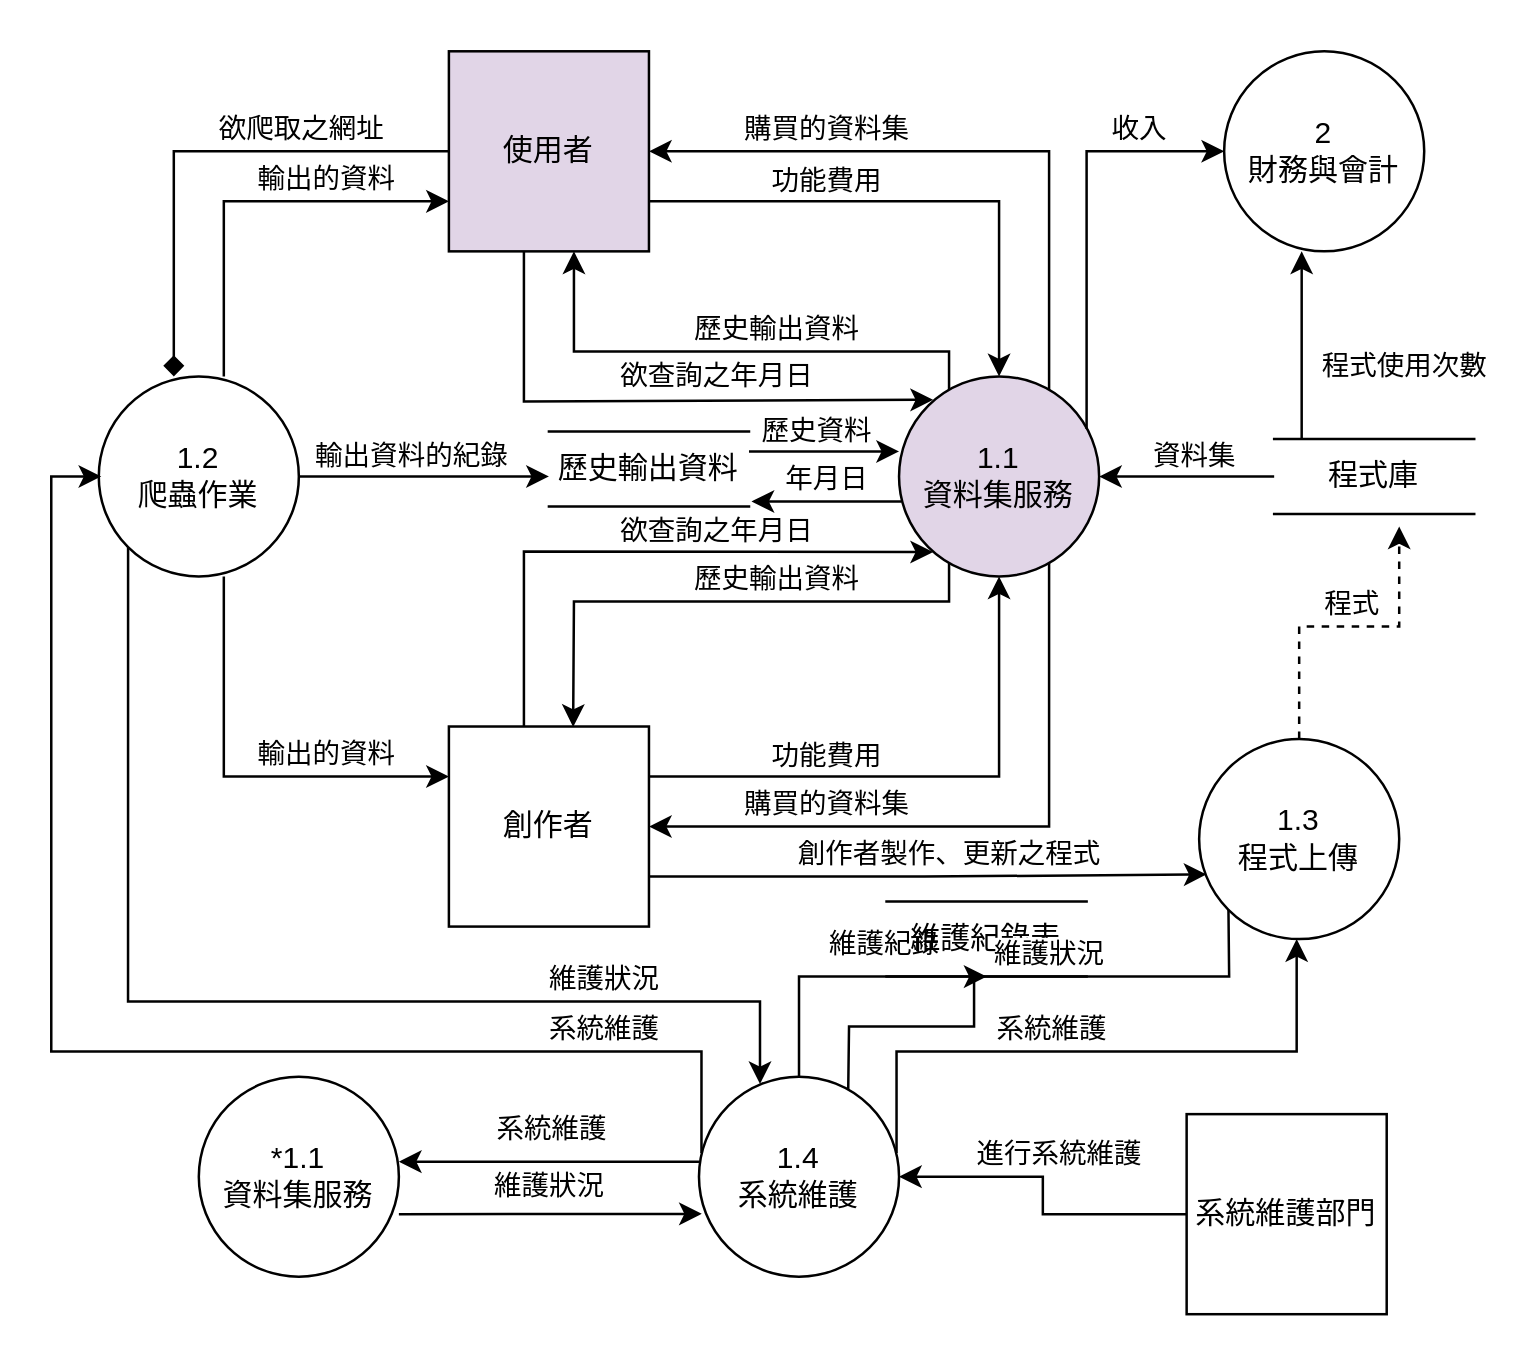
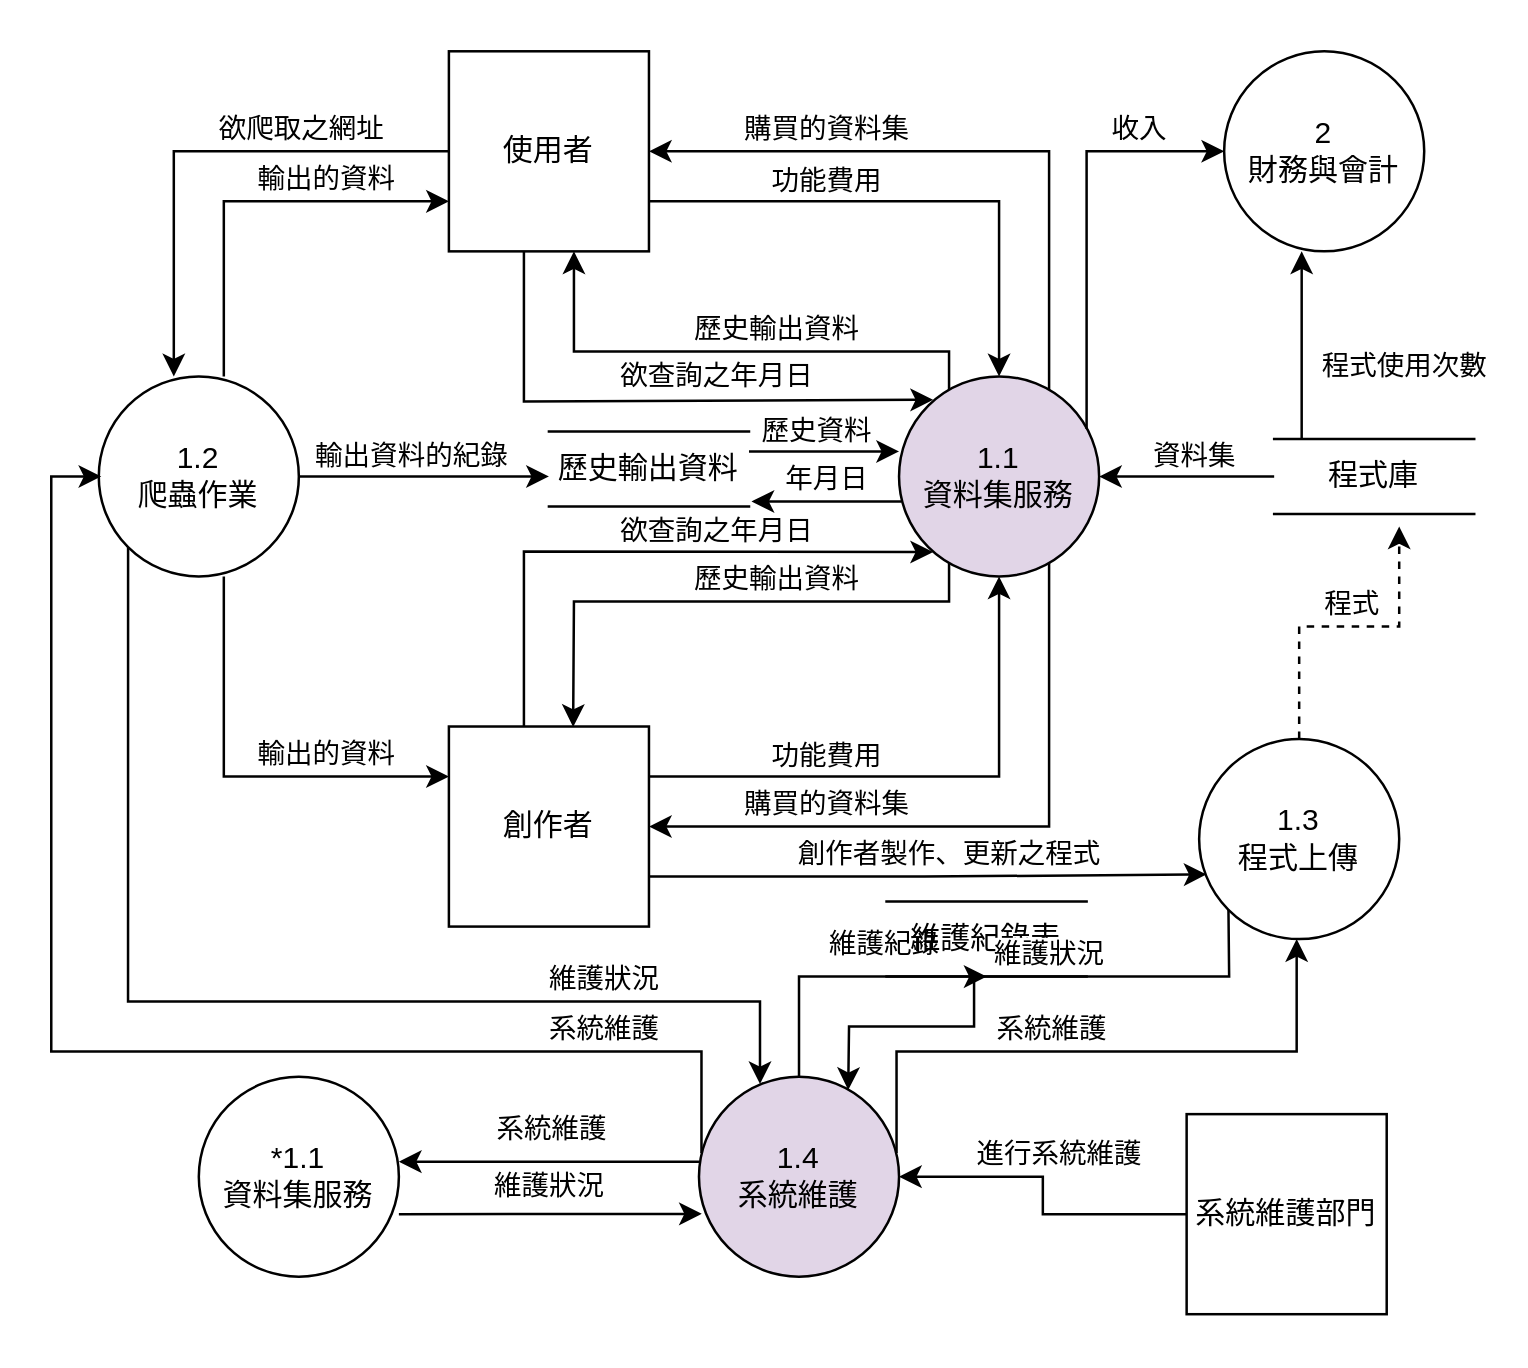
node "使用者": fillcolor #e1d5e7 -> #ffffff
edge "使用者" -> "1.2 爬蟲作業": arrowhead diamond -> classic
edge "1.3 程式上傳" -- "1.4 系統維護": arrowhead none -> classic
node "1.4 系統維護": fillcolor #ffffff -> #e1d5e7
